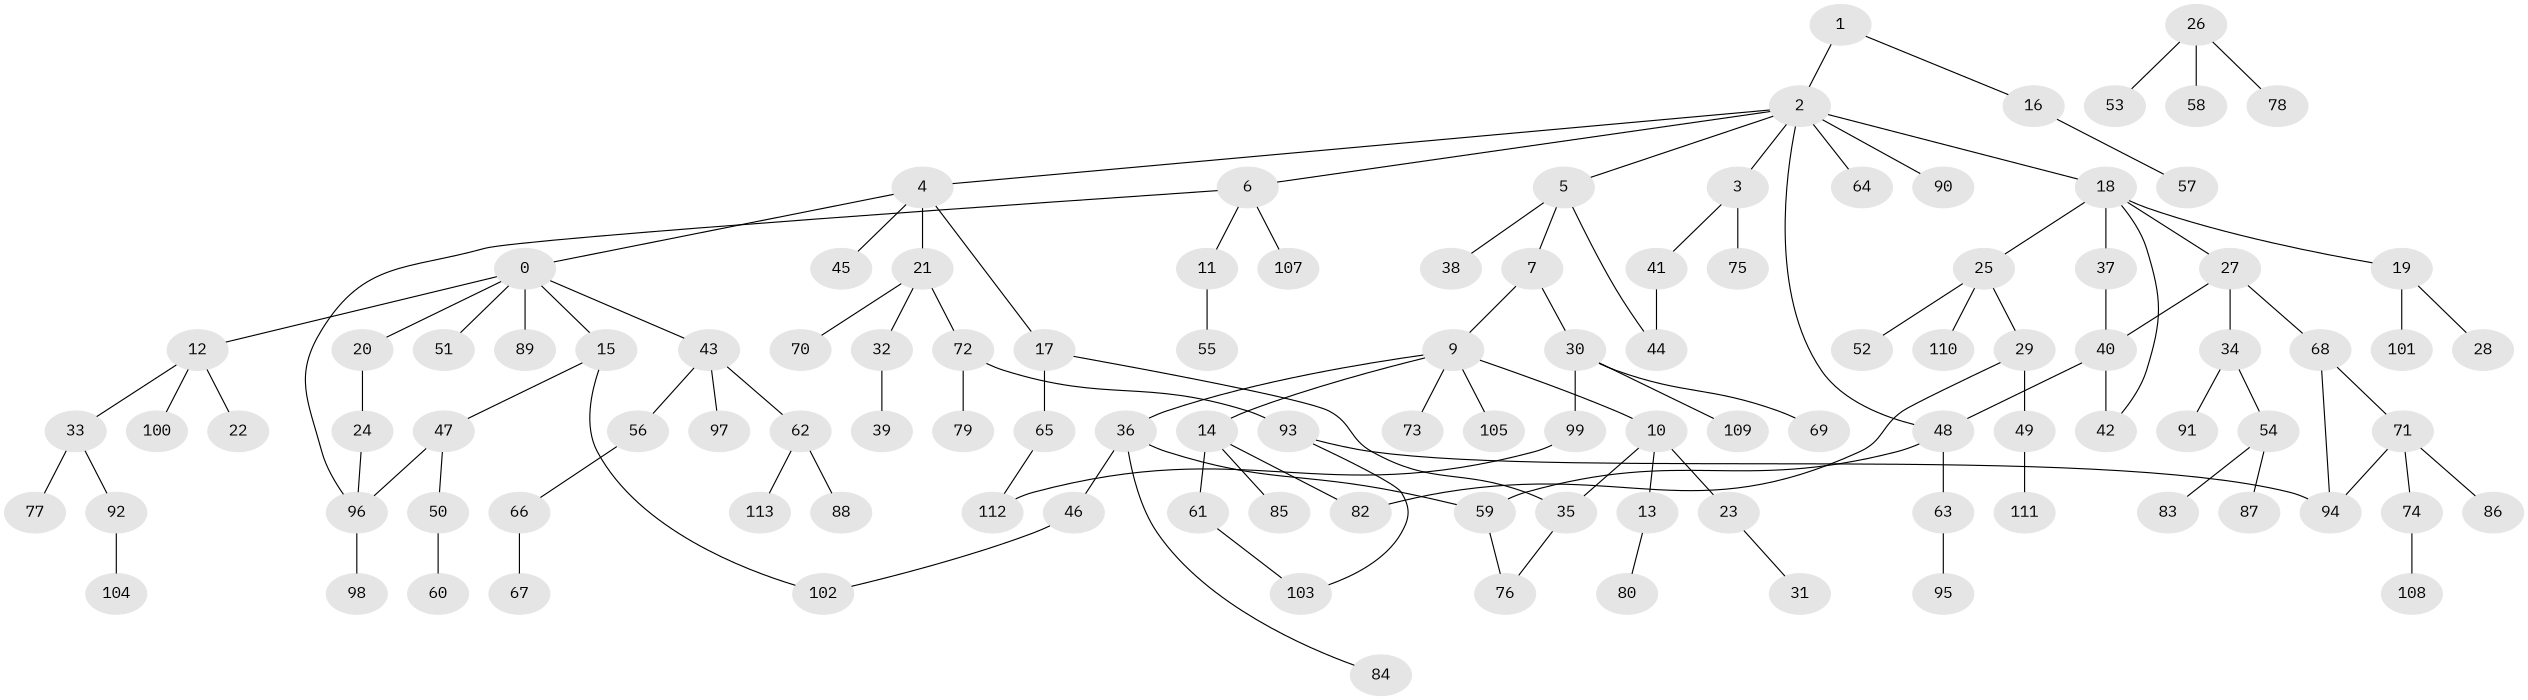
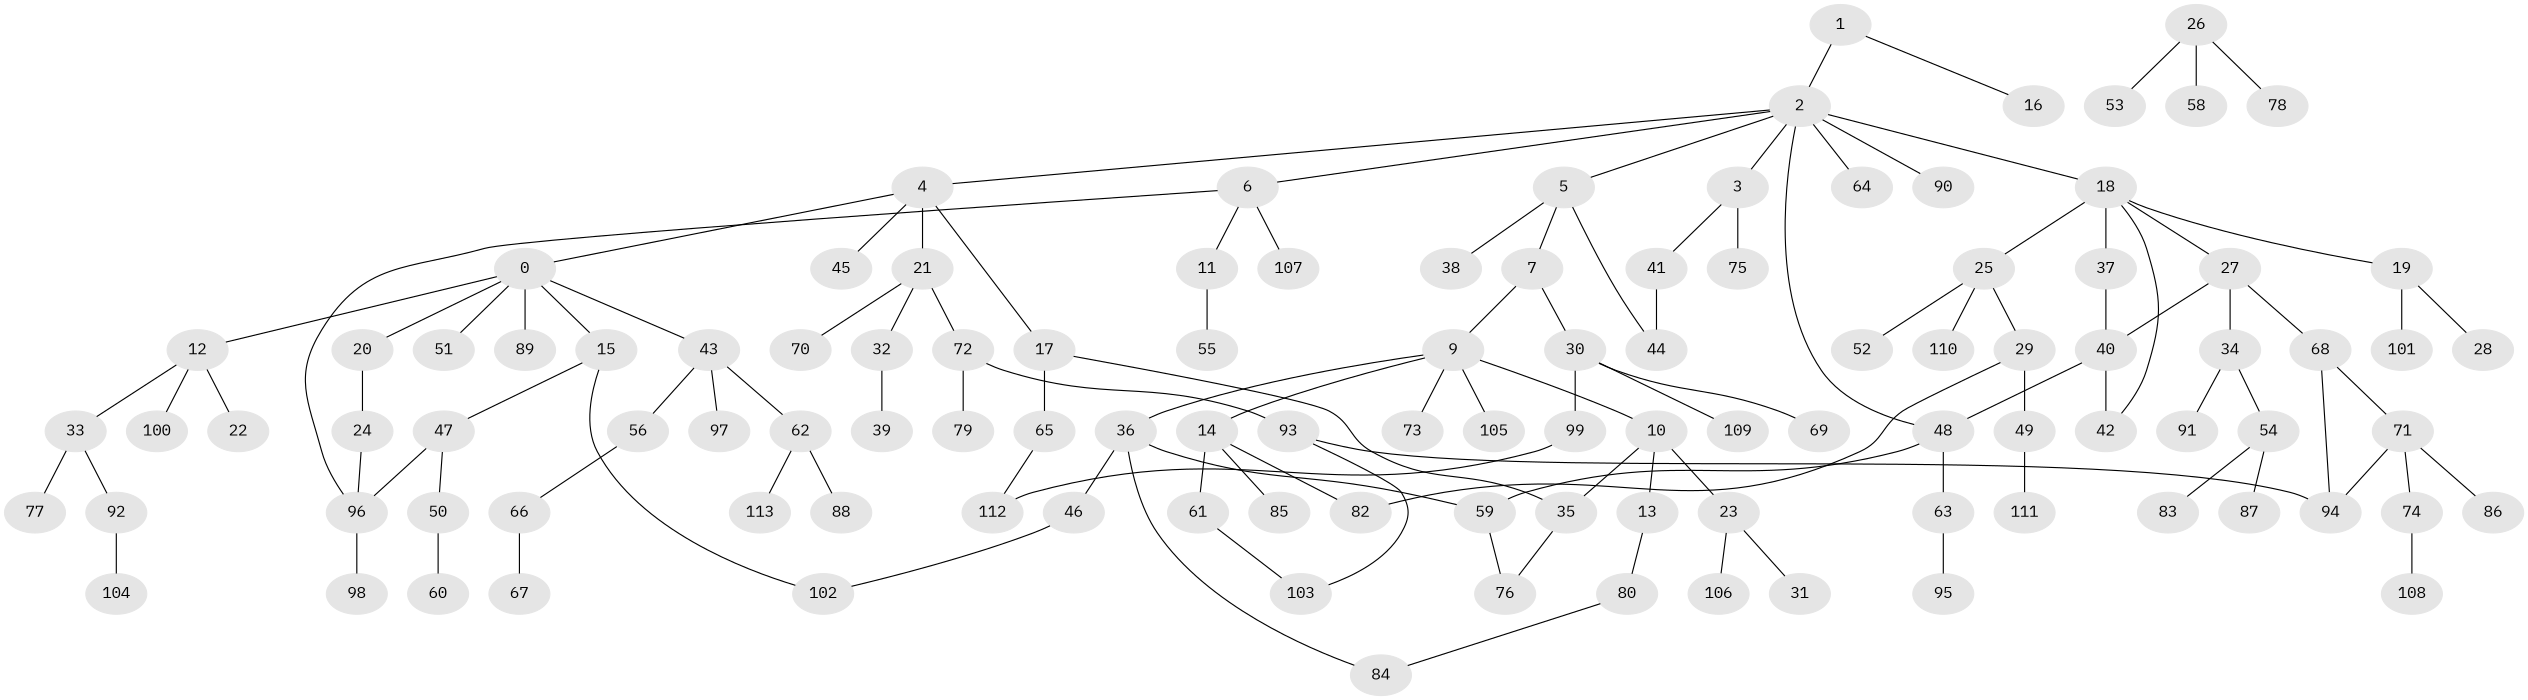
node "57": removed
node "106": added
edge "80" -- "84": added
